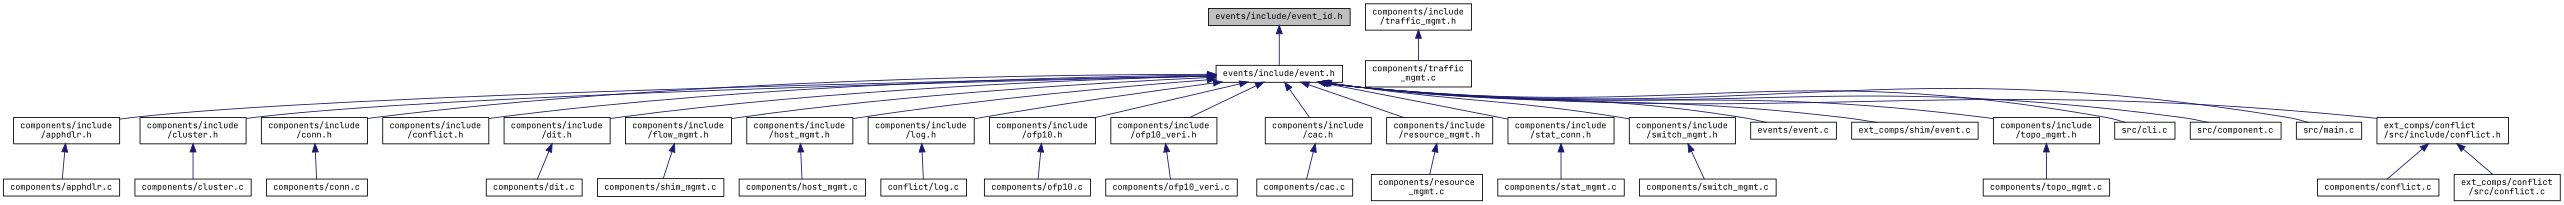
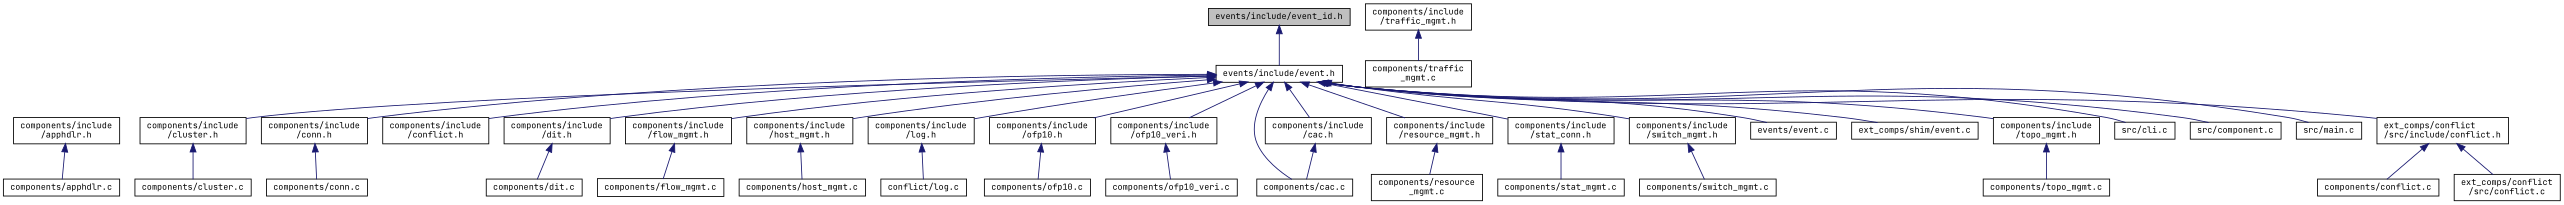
edge "components/include /apphdlr.h" -> "events/include/event.h": now "components/cac.c" -> "events/include/event.h"
node "components/shim_mgmt.c": label "components/shim_mgmt.c" -> "components/flow_mgmt.c"
